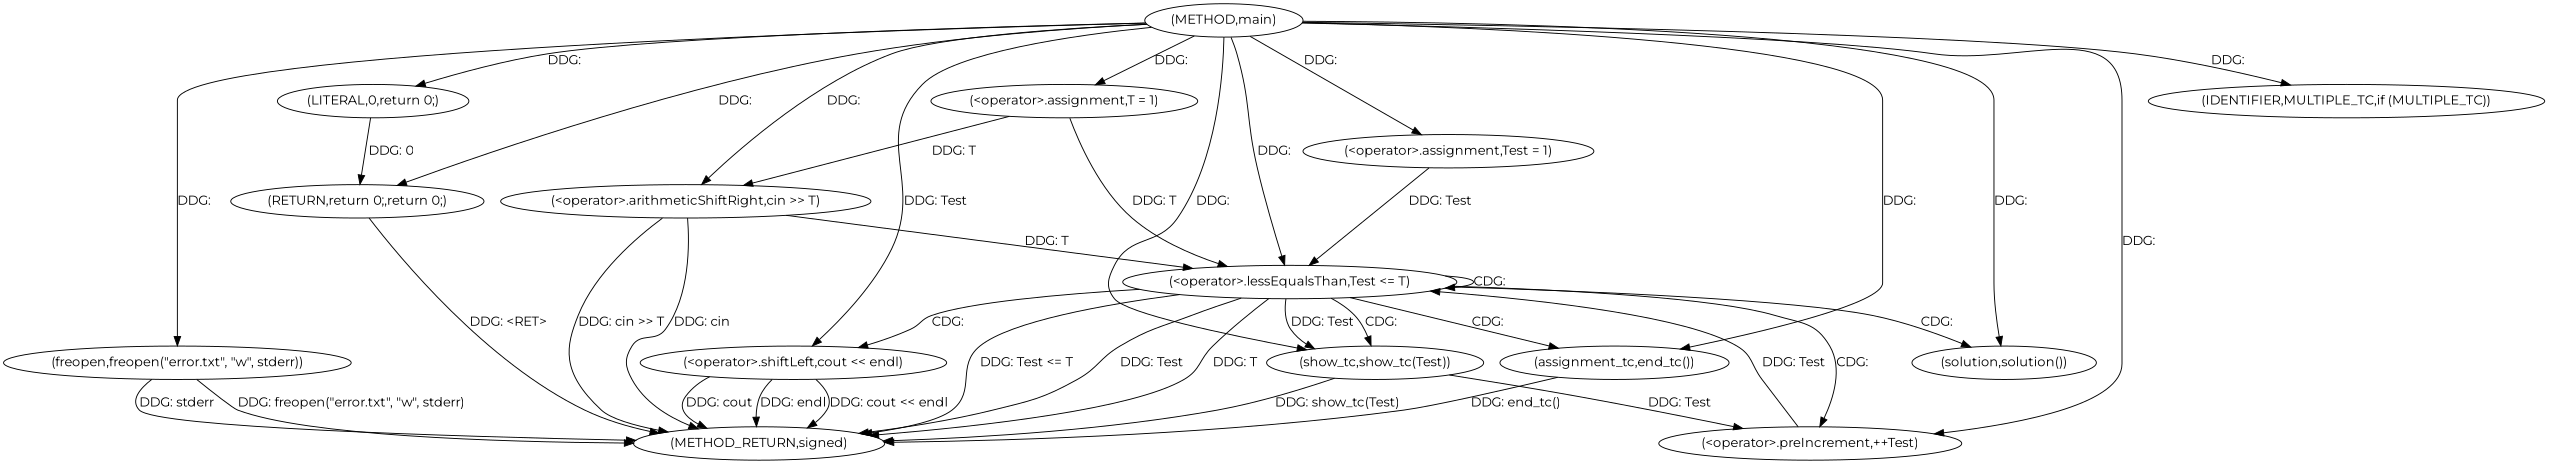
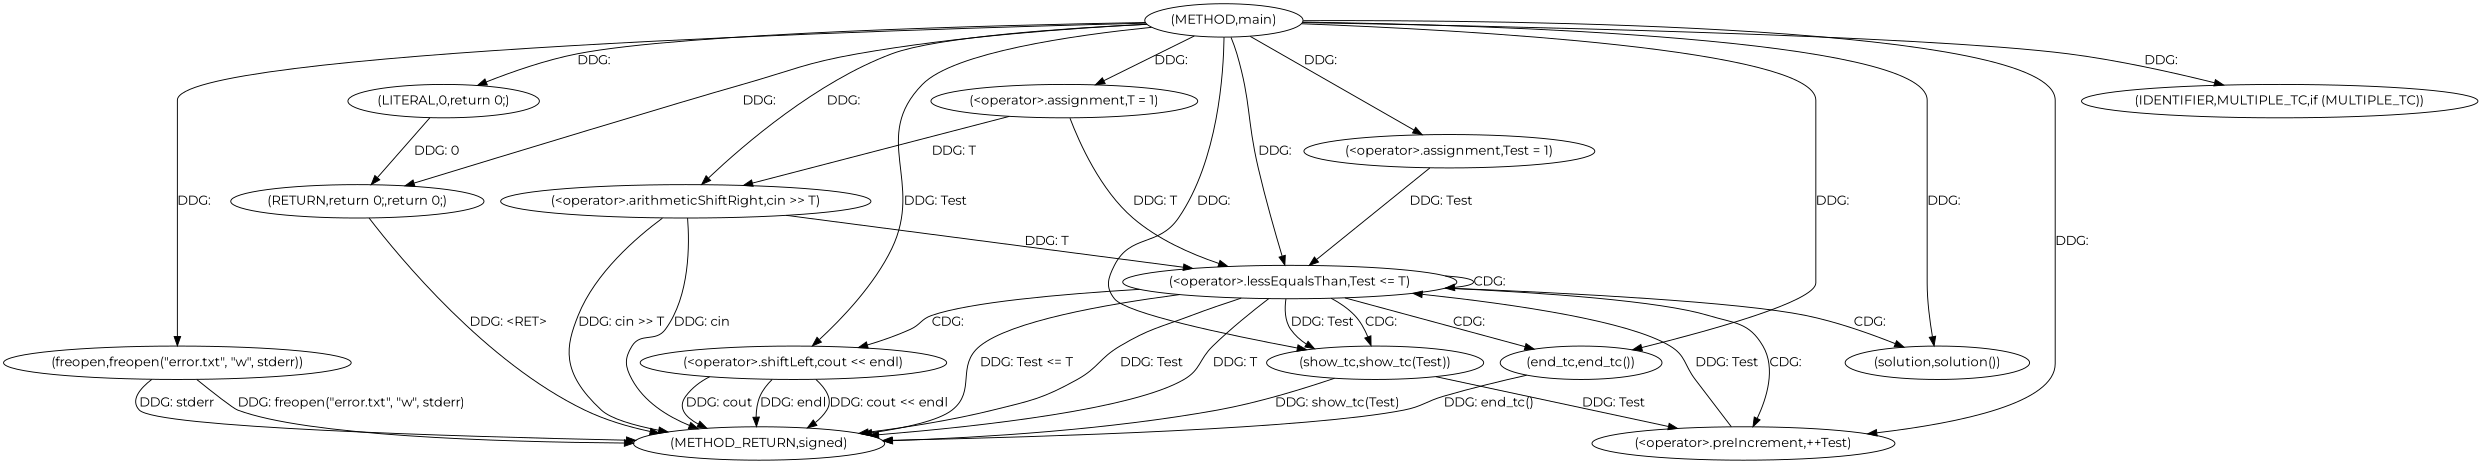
node "(assignment_tc,end_tc())": label "(assignment_tc,end_tc())" -> "(end_tc,end_tc())"
